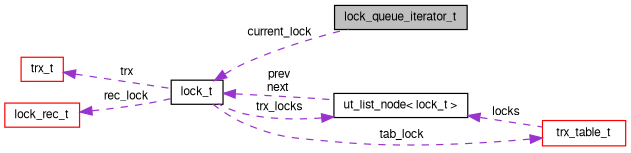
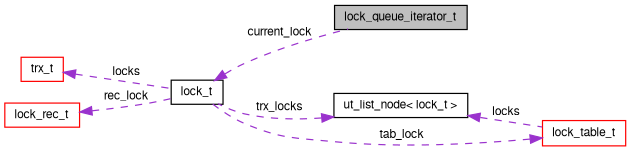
edge "lock_t" -> "trx_t": label " trx" -> " locks"
edge "ut_list_node< lock_t >" -> "lock_t": removed, label "prev next"
node "trx_table_t": label "trx_table_t" -> "lock_table_t"
